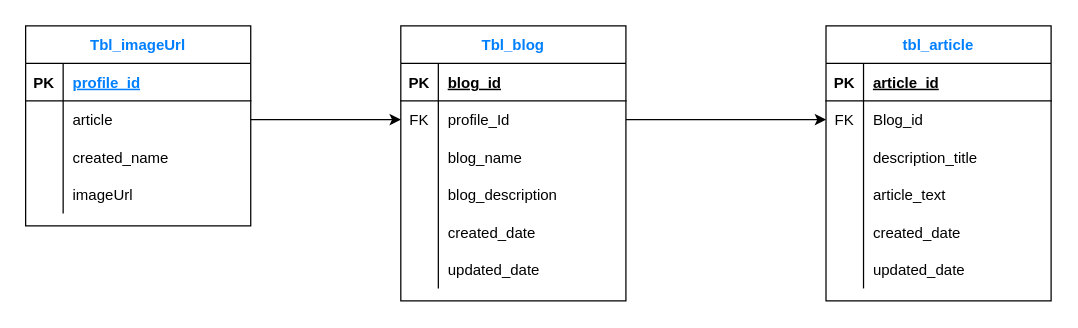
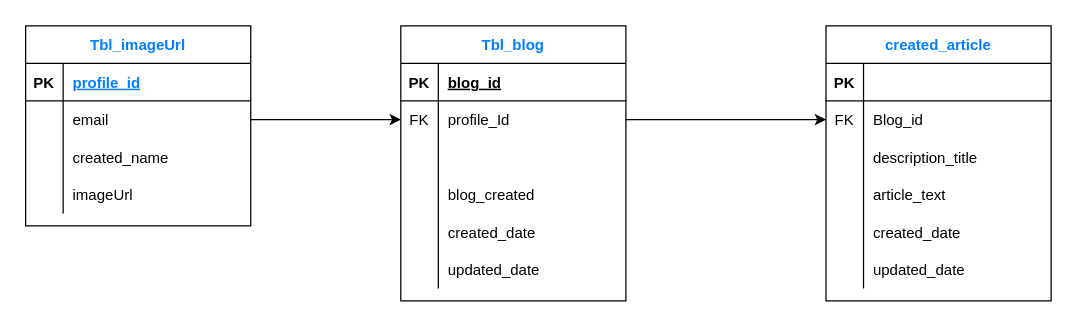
node "tbl_article": label "tbl_article" -> "created_article"
node "article_id": removed
node "article": label "article" -> "email"
node "blog_name": removed
node "blog_description": label "blog_description" -> "blog_created"
